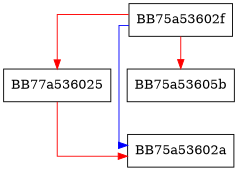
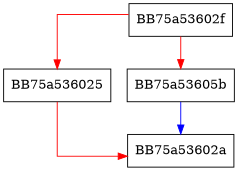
edge "BB75a53602f" -> "BB75a53602a": now "BB75a53605b" -> "BB75a53602a"
node "BB77a536025": label "BB77a536025" -> "BB75a536025"
